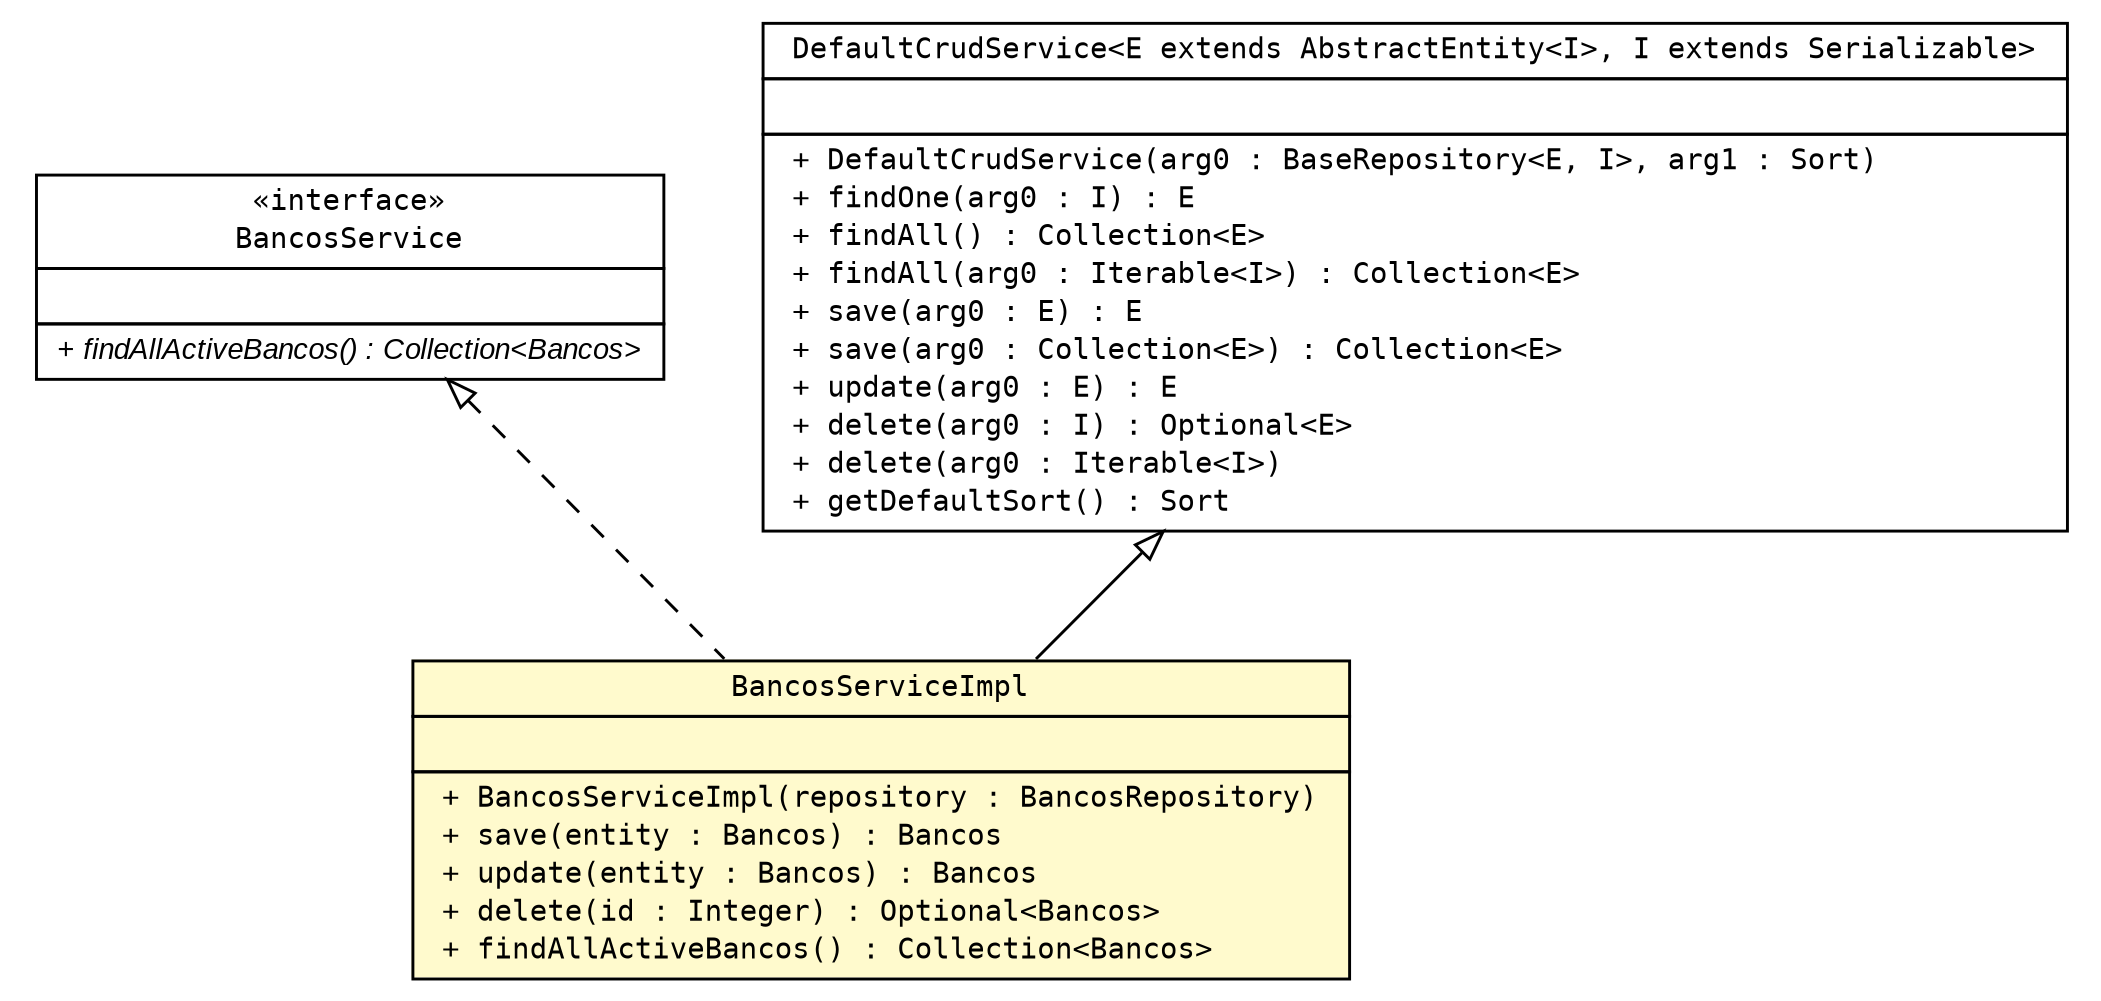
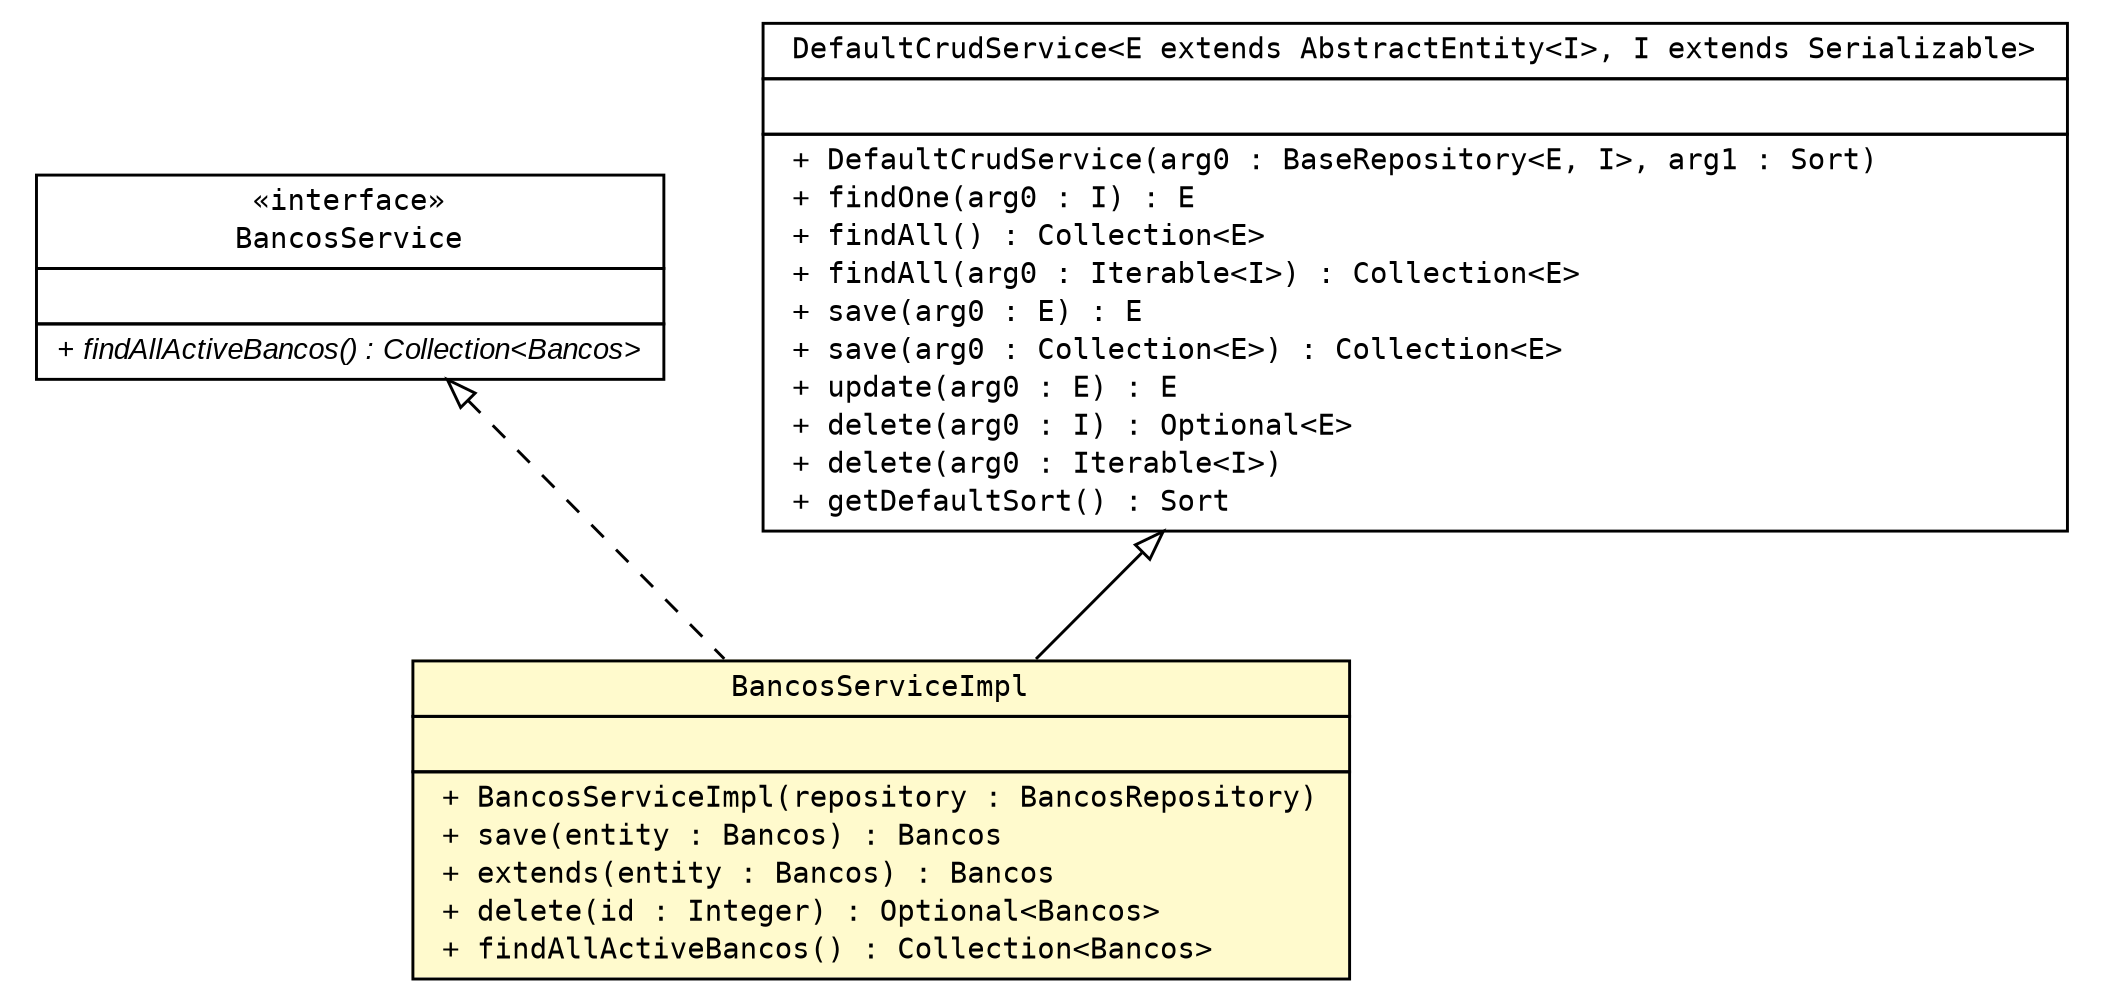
node "BancosServiceImpl": text "+ update(entity : Bancos) : Bancos" -> "+ extends(entity : Bancos) : Bancos"
